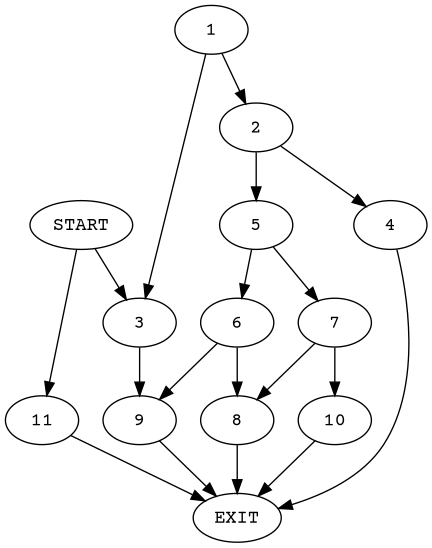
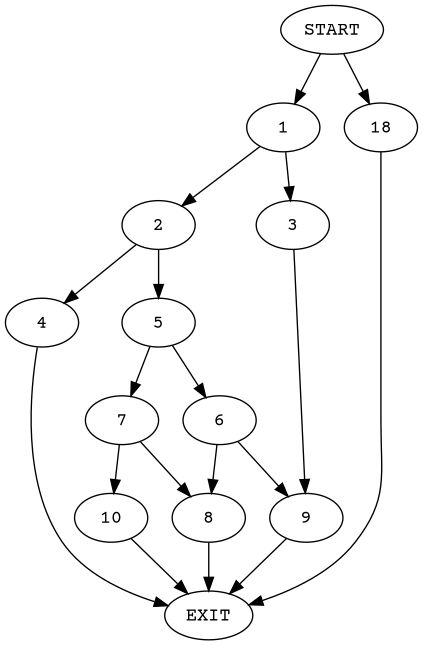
edge "START" -> "3": now "START" -> "1"
node "11": label "11" -> "18"
